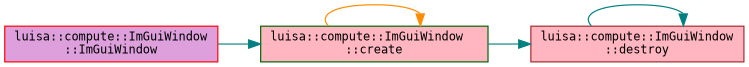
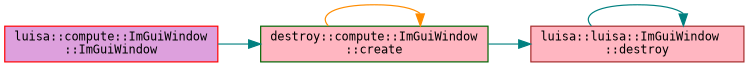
node "luisa::compute::ImGuiWindow ::create": label "luisa::compute::ImGuiWindow ::create" -> "destroy::compute::ImGuiWindow ::create"
node "luisa::compute::ImGuiWindow ::destroy": label "luisa::compute::ImGuiWindow ::destroy" -> "luisa::luisa::ImGuiWindow ::destroy"
